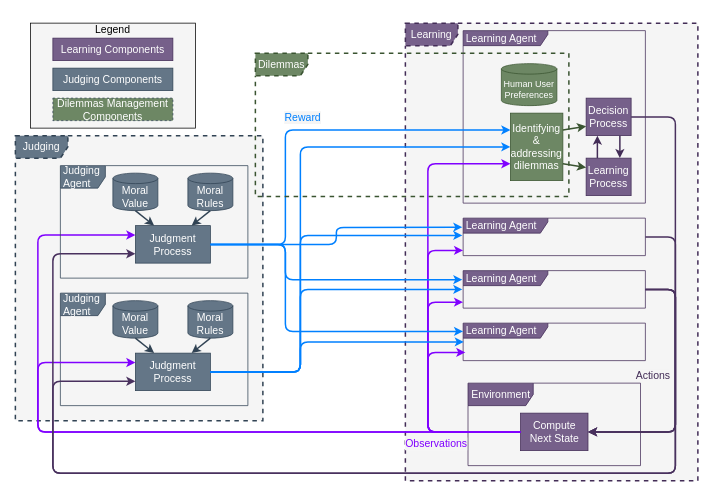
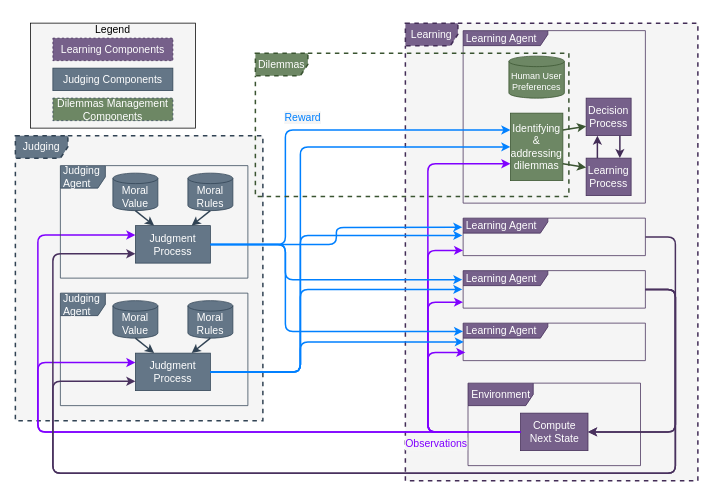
node "Learning Components": style solid -> dashed
node "Human User Preferences": moved (529, 84) -> (537, 77)
edge "Decision Process" -> "Compute Next State": removed, label "Actions"
